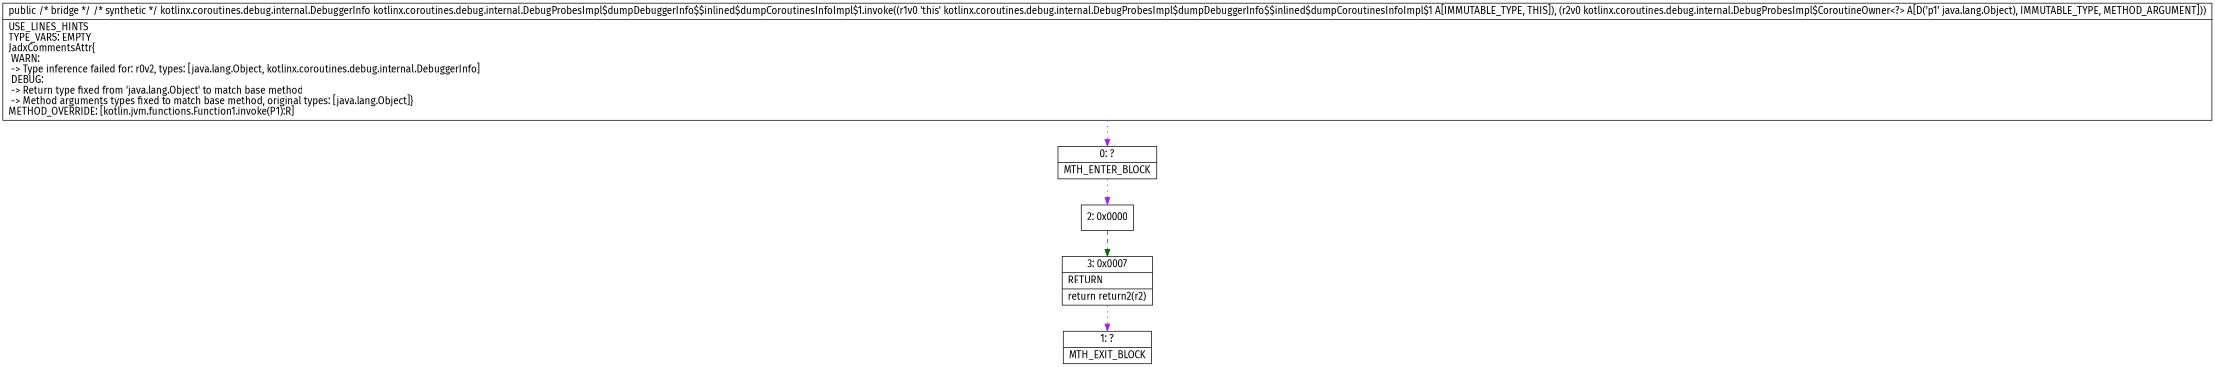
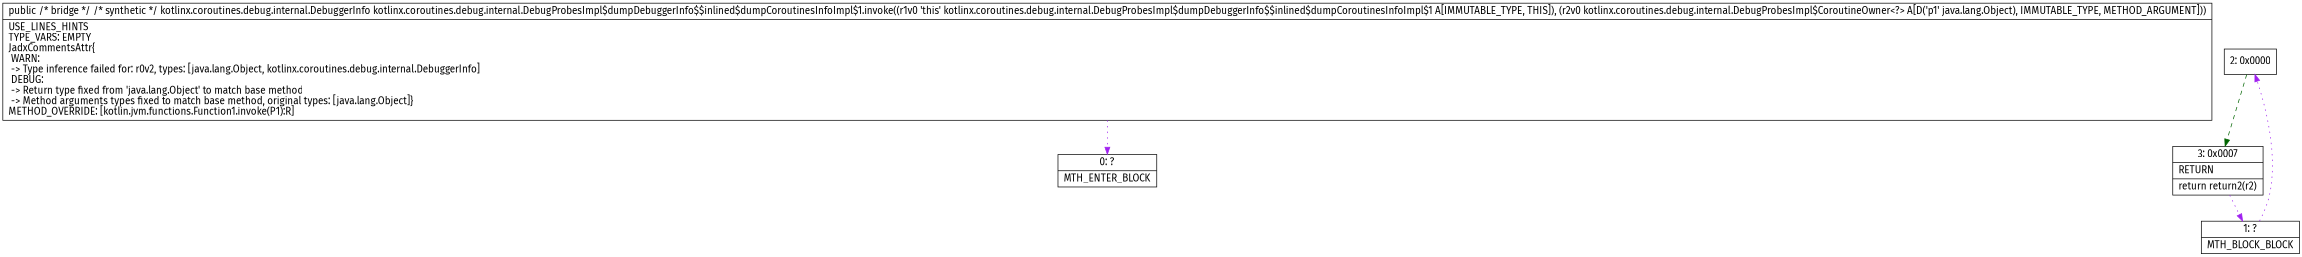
edge "0: ?" -> "2: 0x0000": now "1: ?" -> "2: 0x0000"
node "1: ?": text "MTH_EXIT_BLOCK" -> "MTH_BLOCK_BLOCK"
